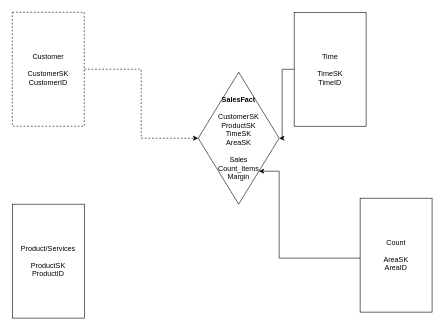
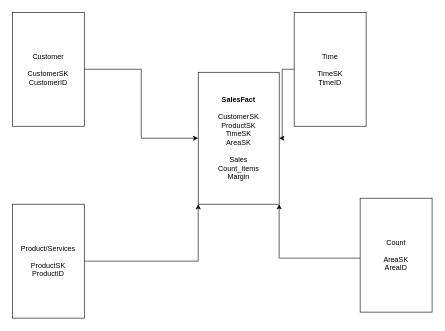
node "Customer CustomerSK CustomerID": style dashed -> solid
edge "Customer CustomerSK CustomerID" -> "SalesFact CustomerSK ProductSK TimeSK AreaSK Sales Count_Items Margin": style dashed -> solid
node "SalesFact CustomerSK ProductSK TimeSK AreaSK Sales Count_Items Margin": shape diamond -> rectangle
edge "Product/Services ProductSK ProductID" -> "SalesFact CustomerSK ProductSK TimeSK AreaSK Sales Count_Items Margin": added
